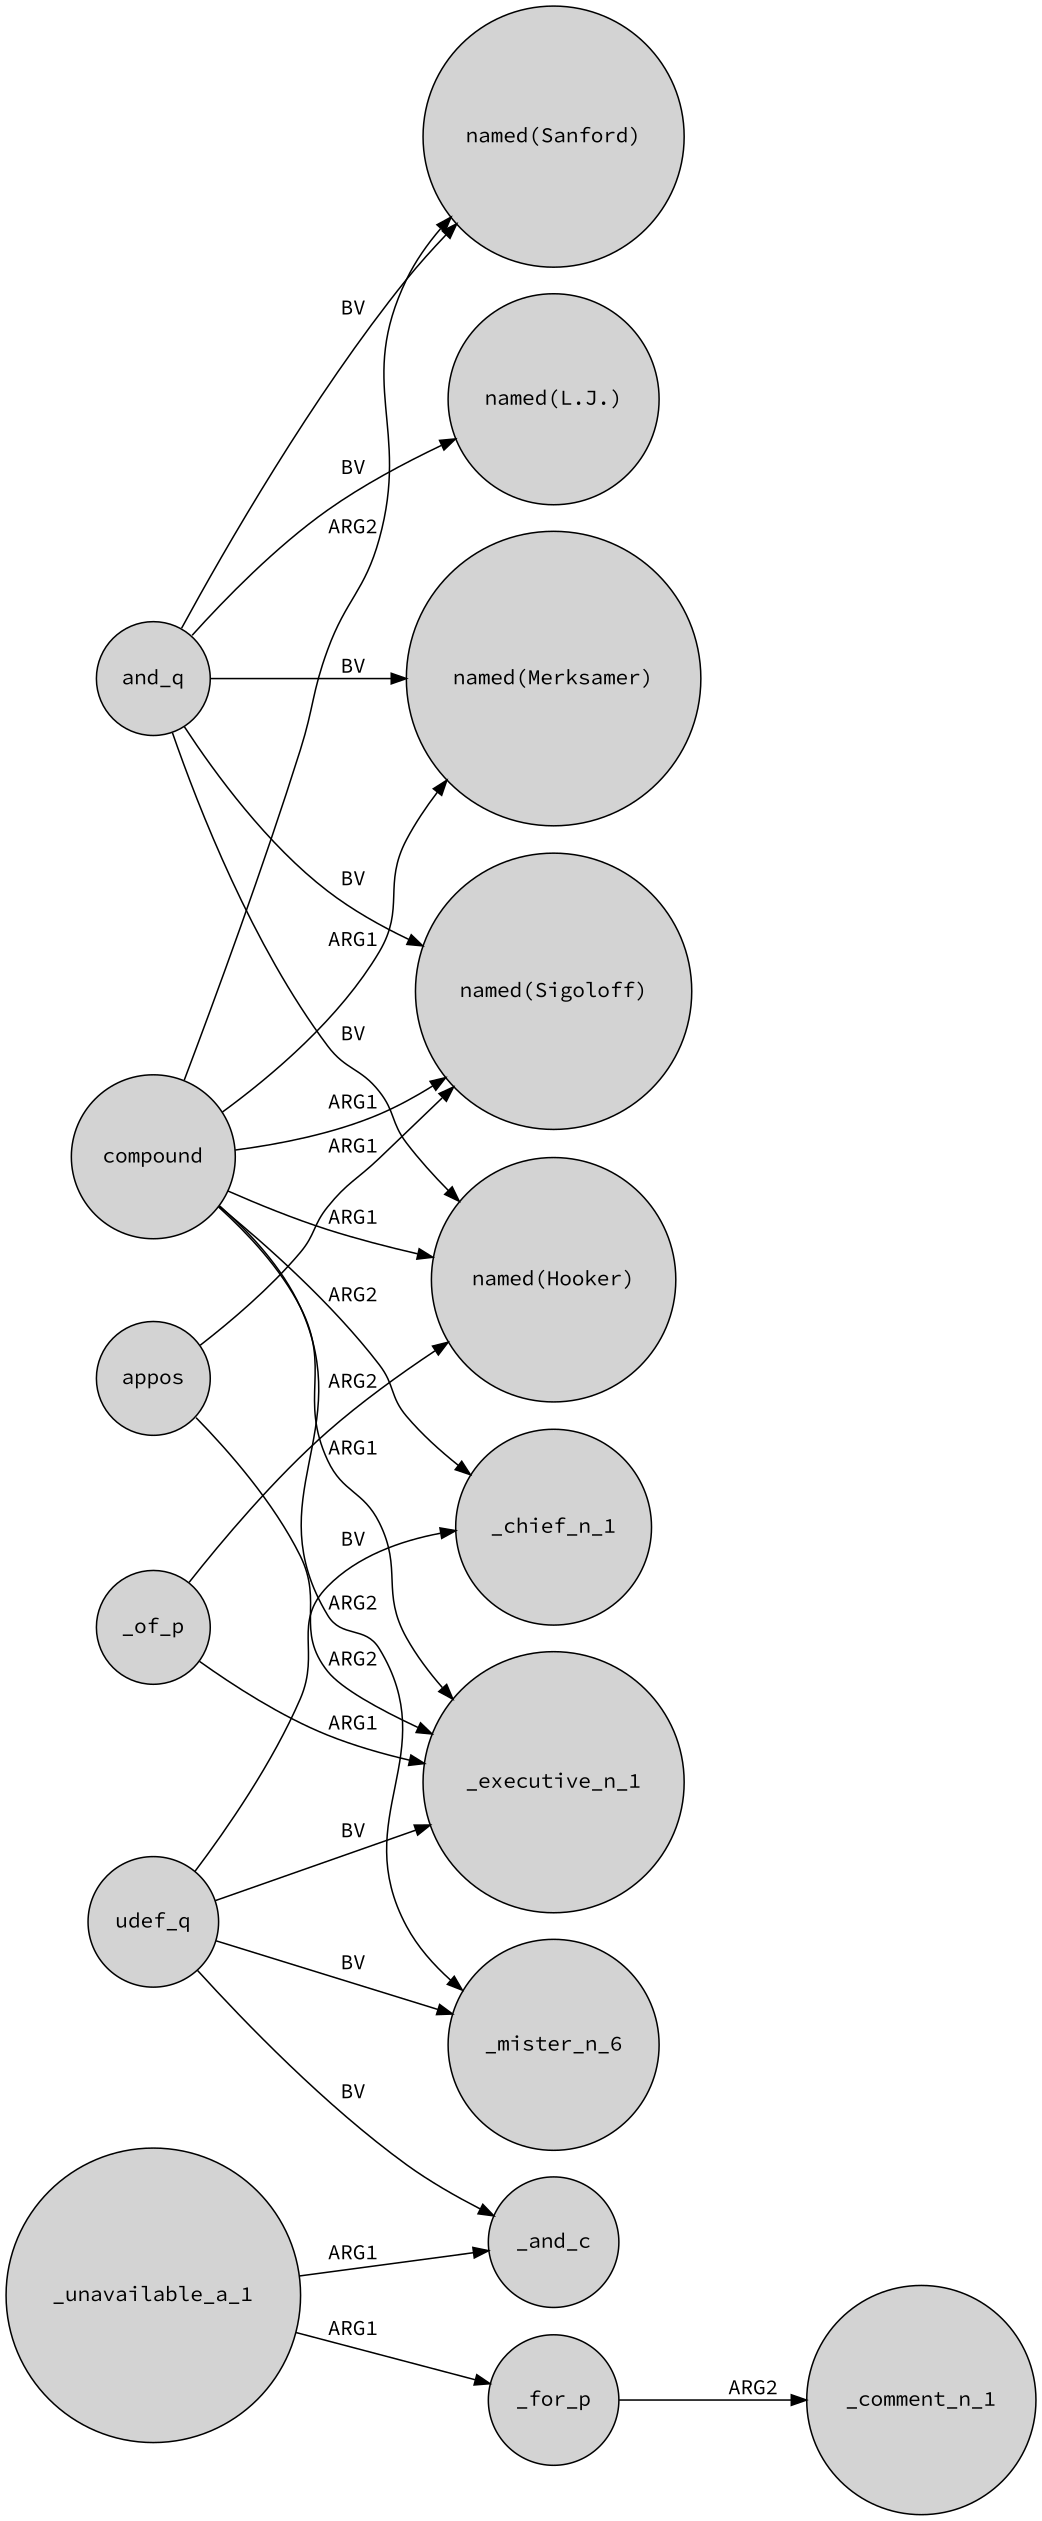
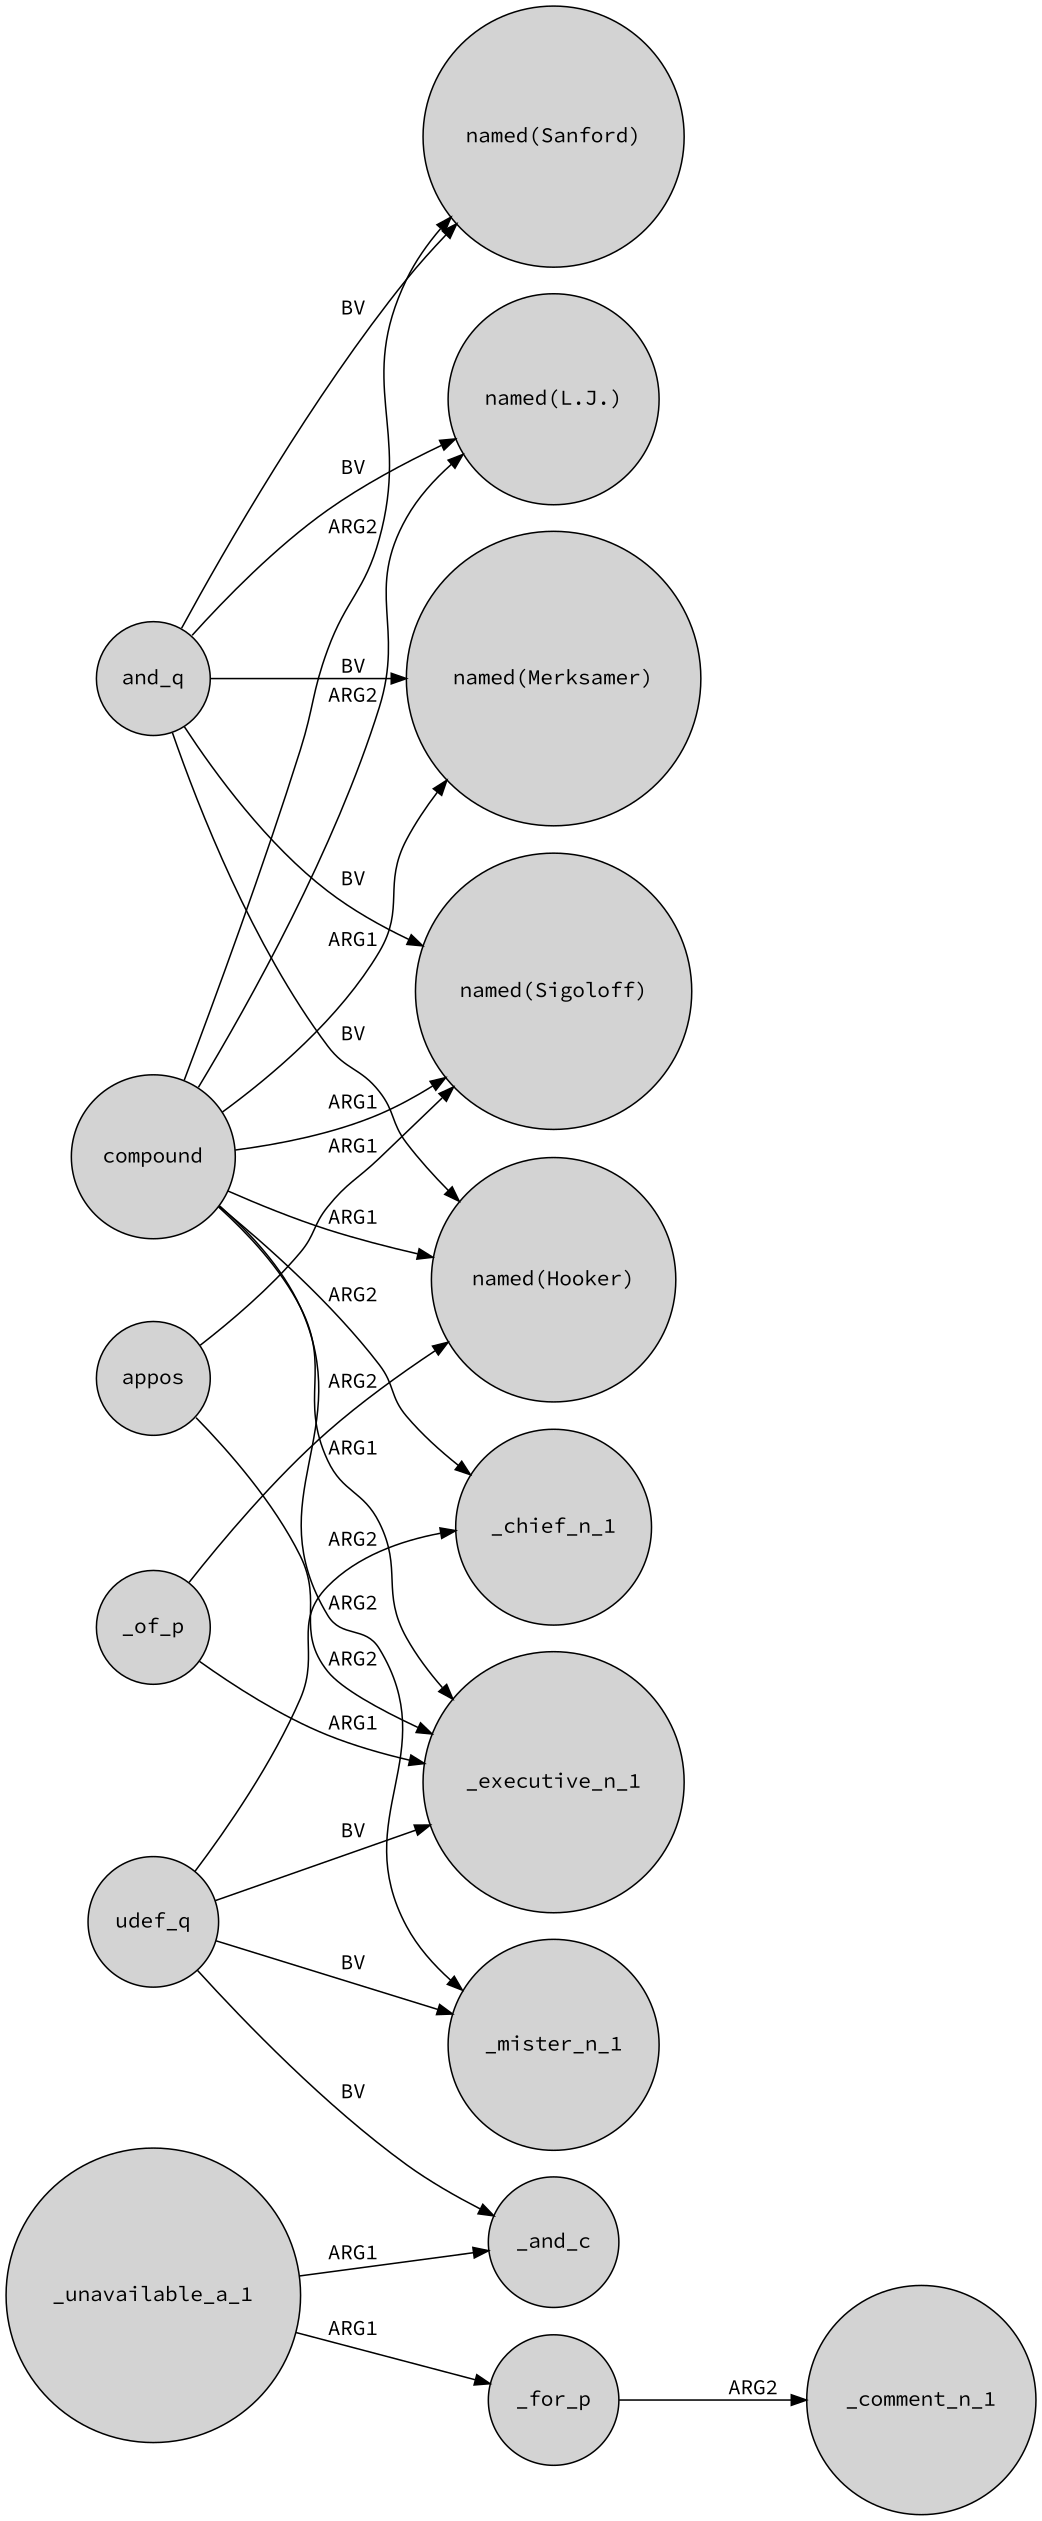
edge "compound" -> "named(L.J.)": added, label "ARG2"
edge "udef_q" -> "_chief_n_1": label "BV" -> "ARG2"
node "_mister_n_6": label "_mister_n_6" -> "_mister_n_1"
